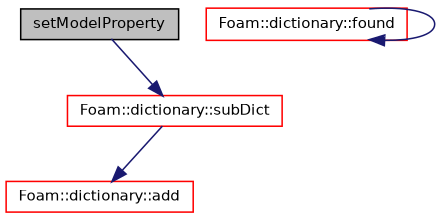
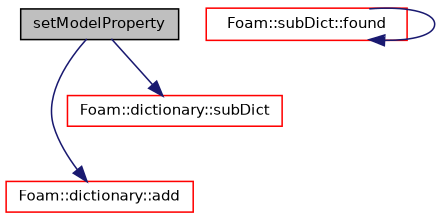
node "Foam::dictionary::found": label "Foam::dictionary::found" -> "Foam::subDict::found"
edge "Foam::dictionary::subDict" -> "Foam::dictionary::add": now "setModelProperty" -> "Foam::dictionary::add"
